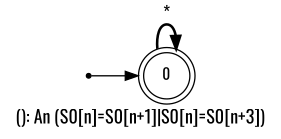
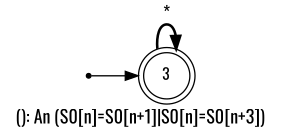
node "0": label "0" -> "3"
